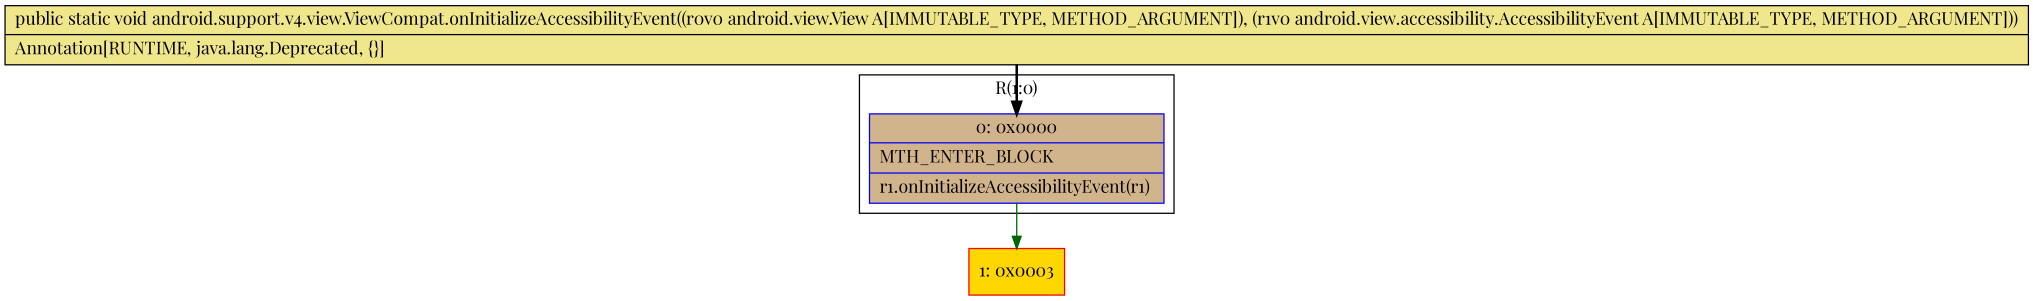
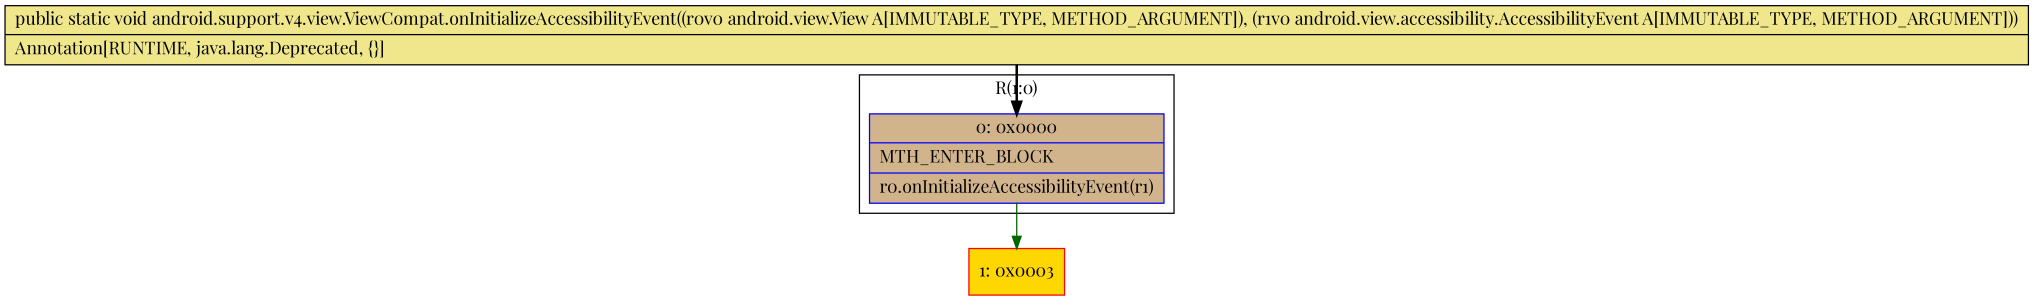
node "0: 0x0000": text "r1.onInitializeAccessibilityEvent(r1)" -> "r0.onInitializeAccessibilityEvent(r1)"
